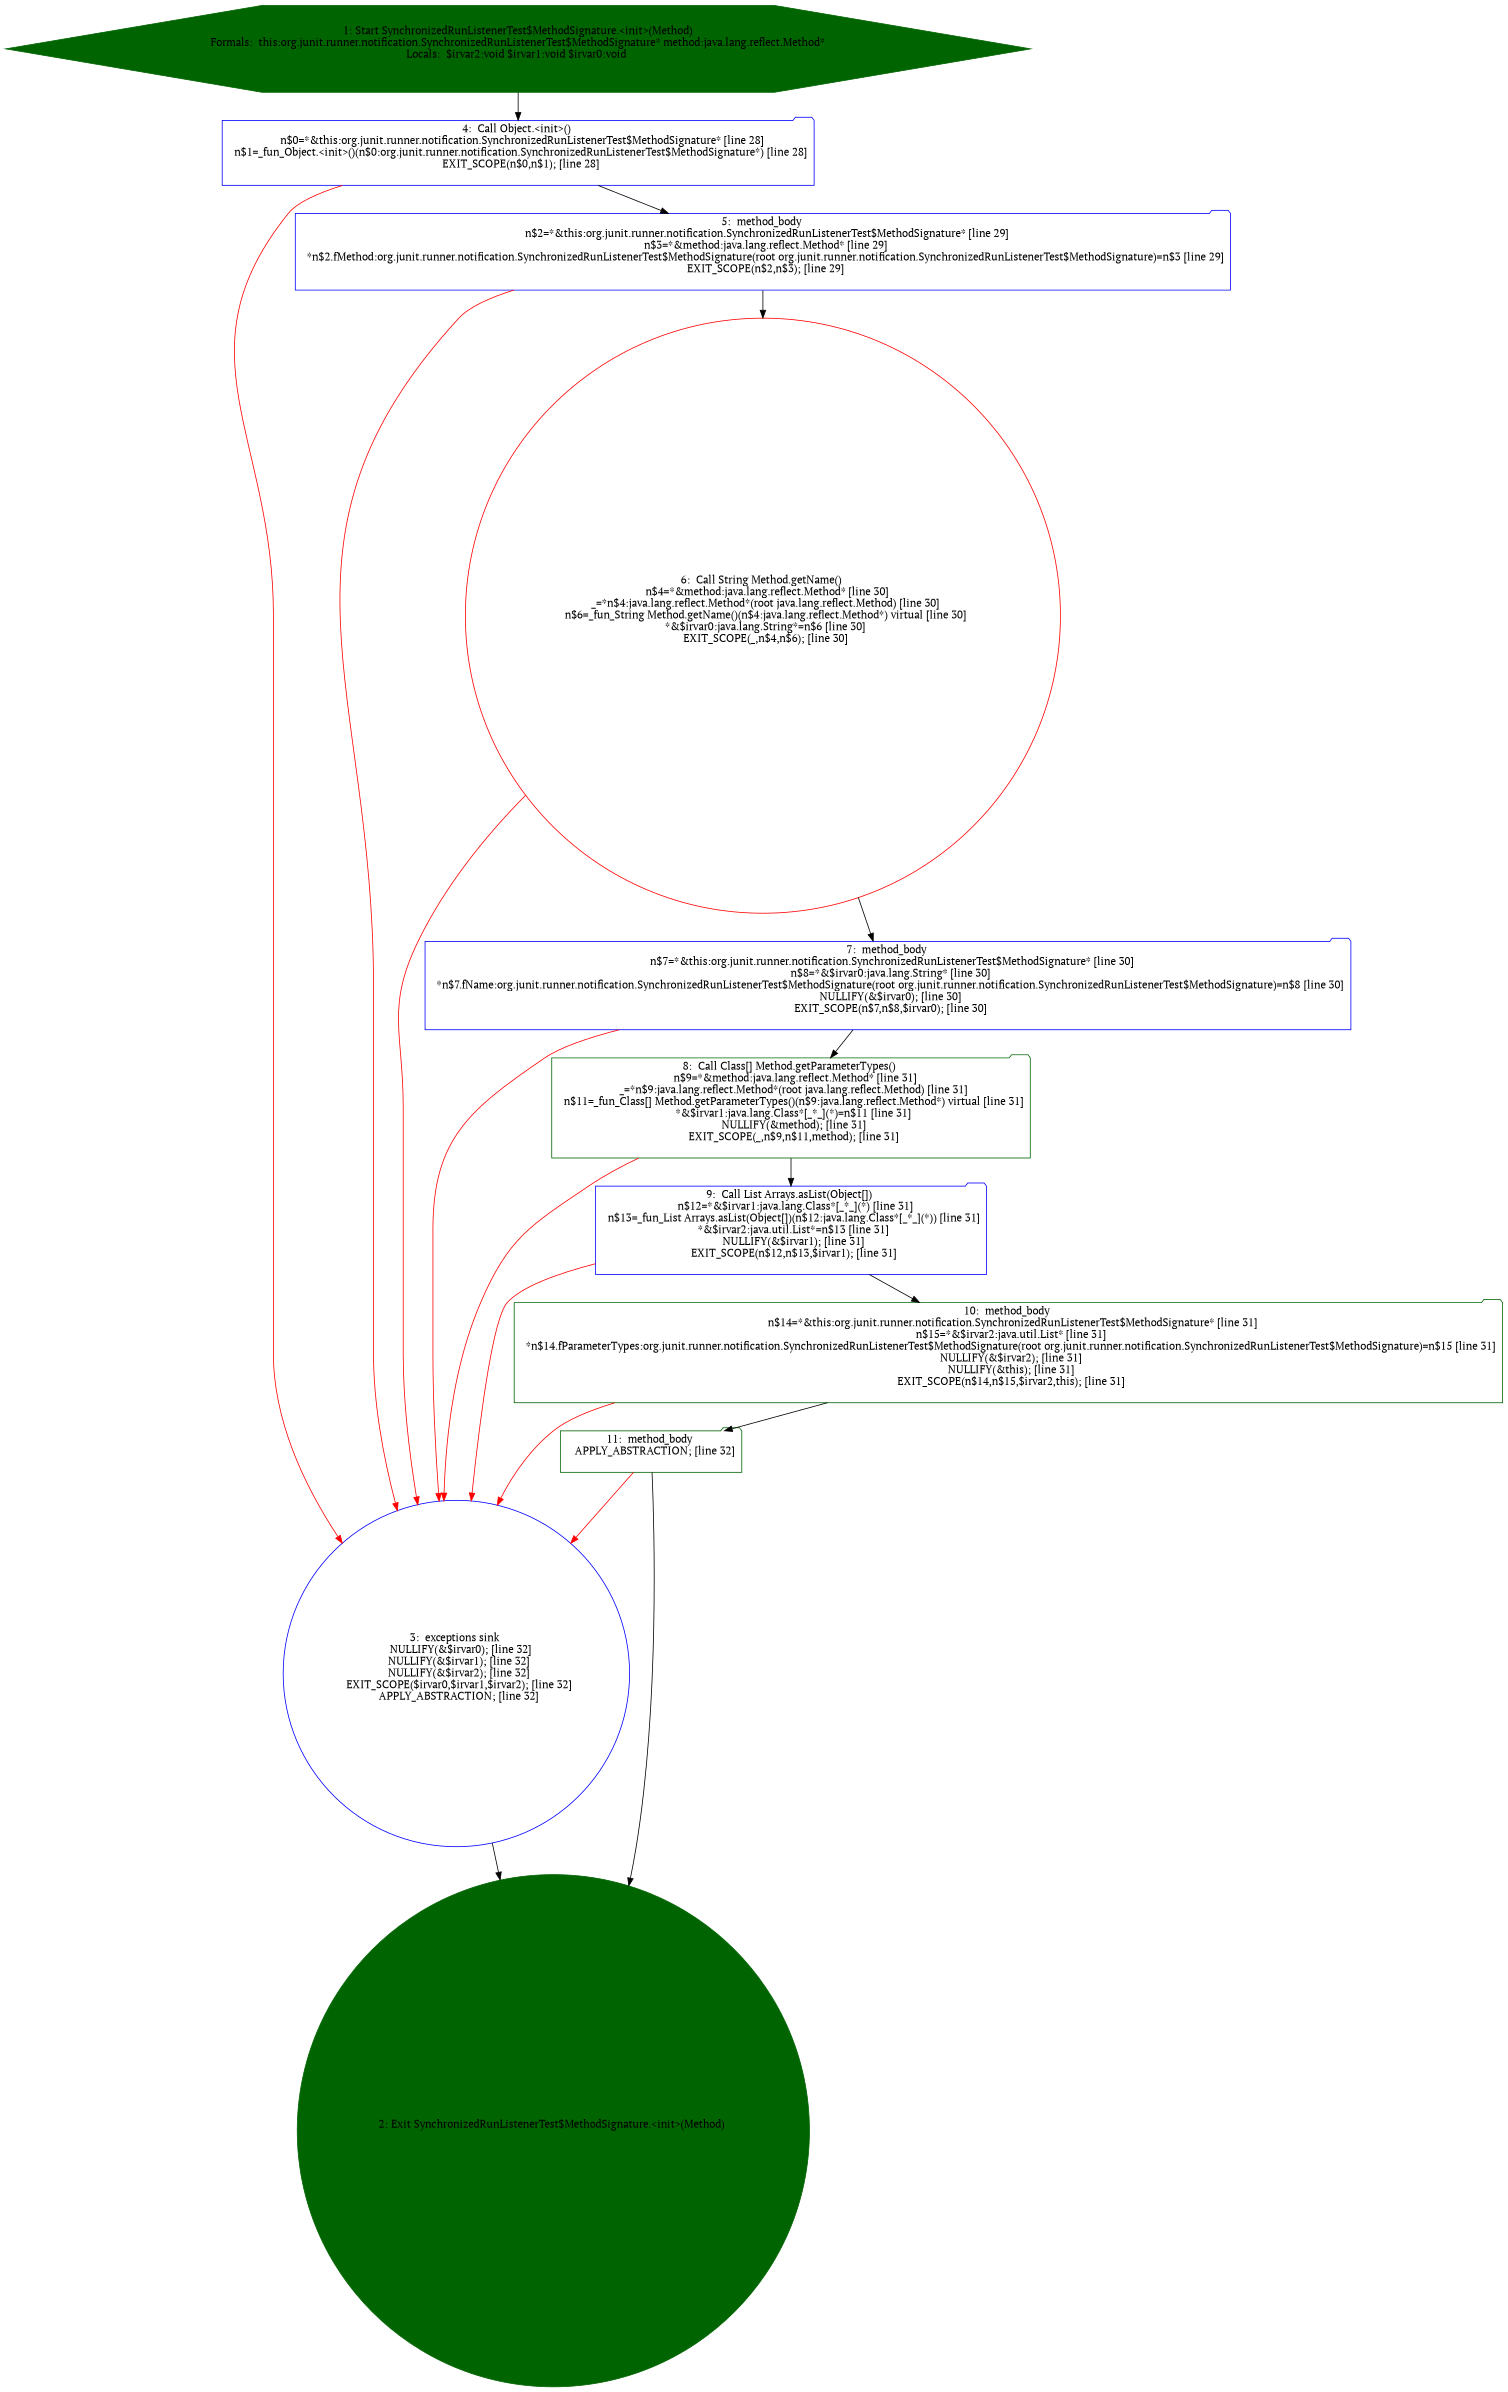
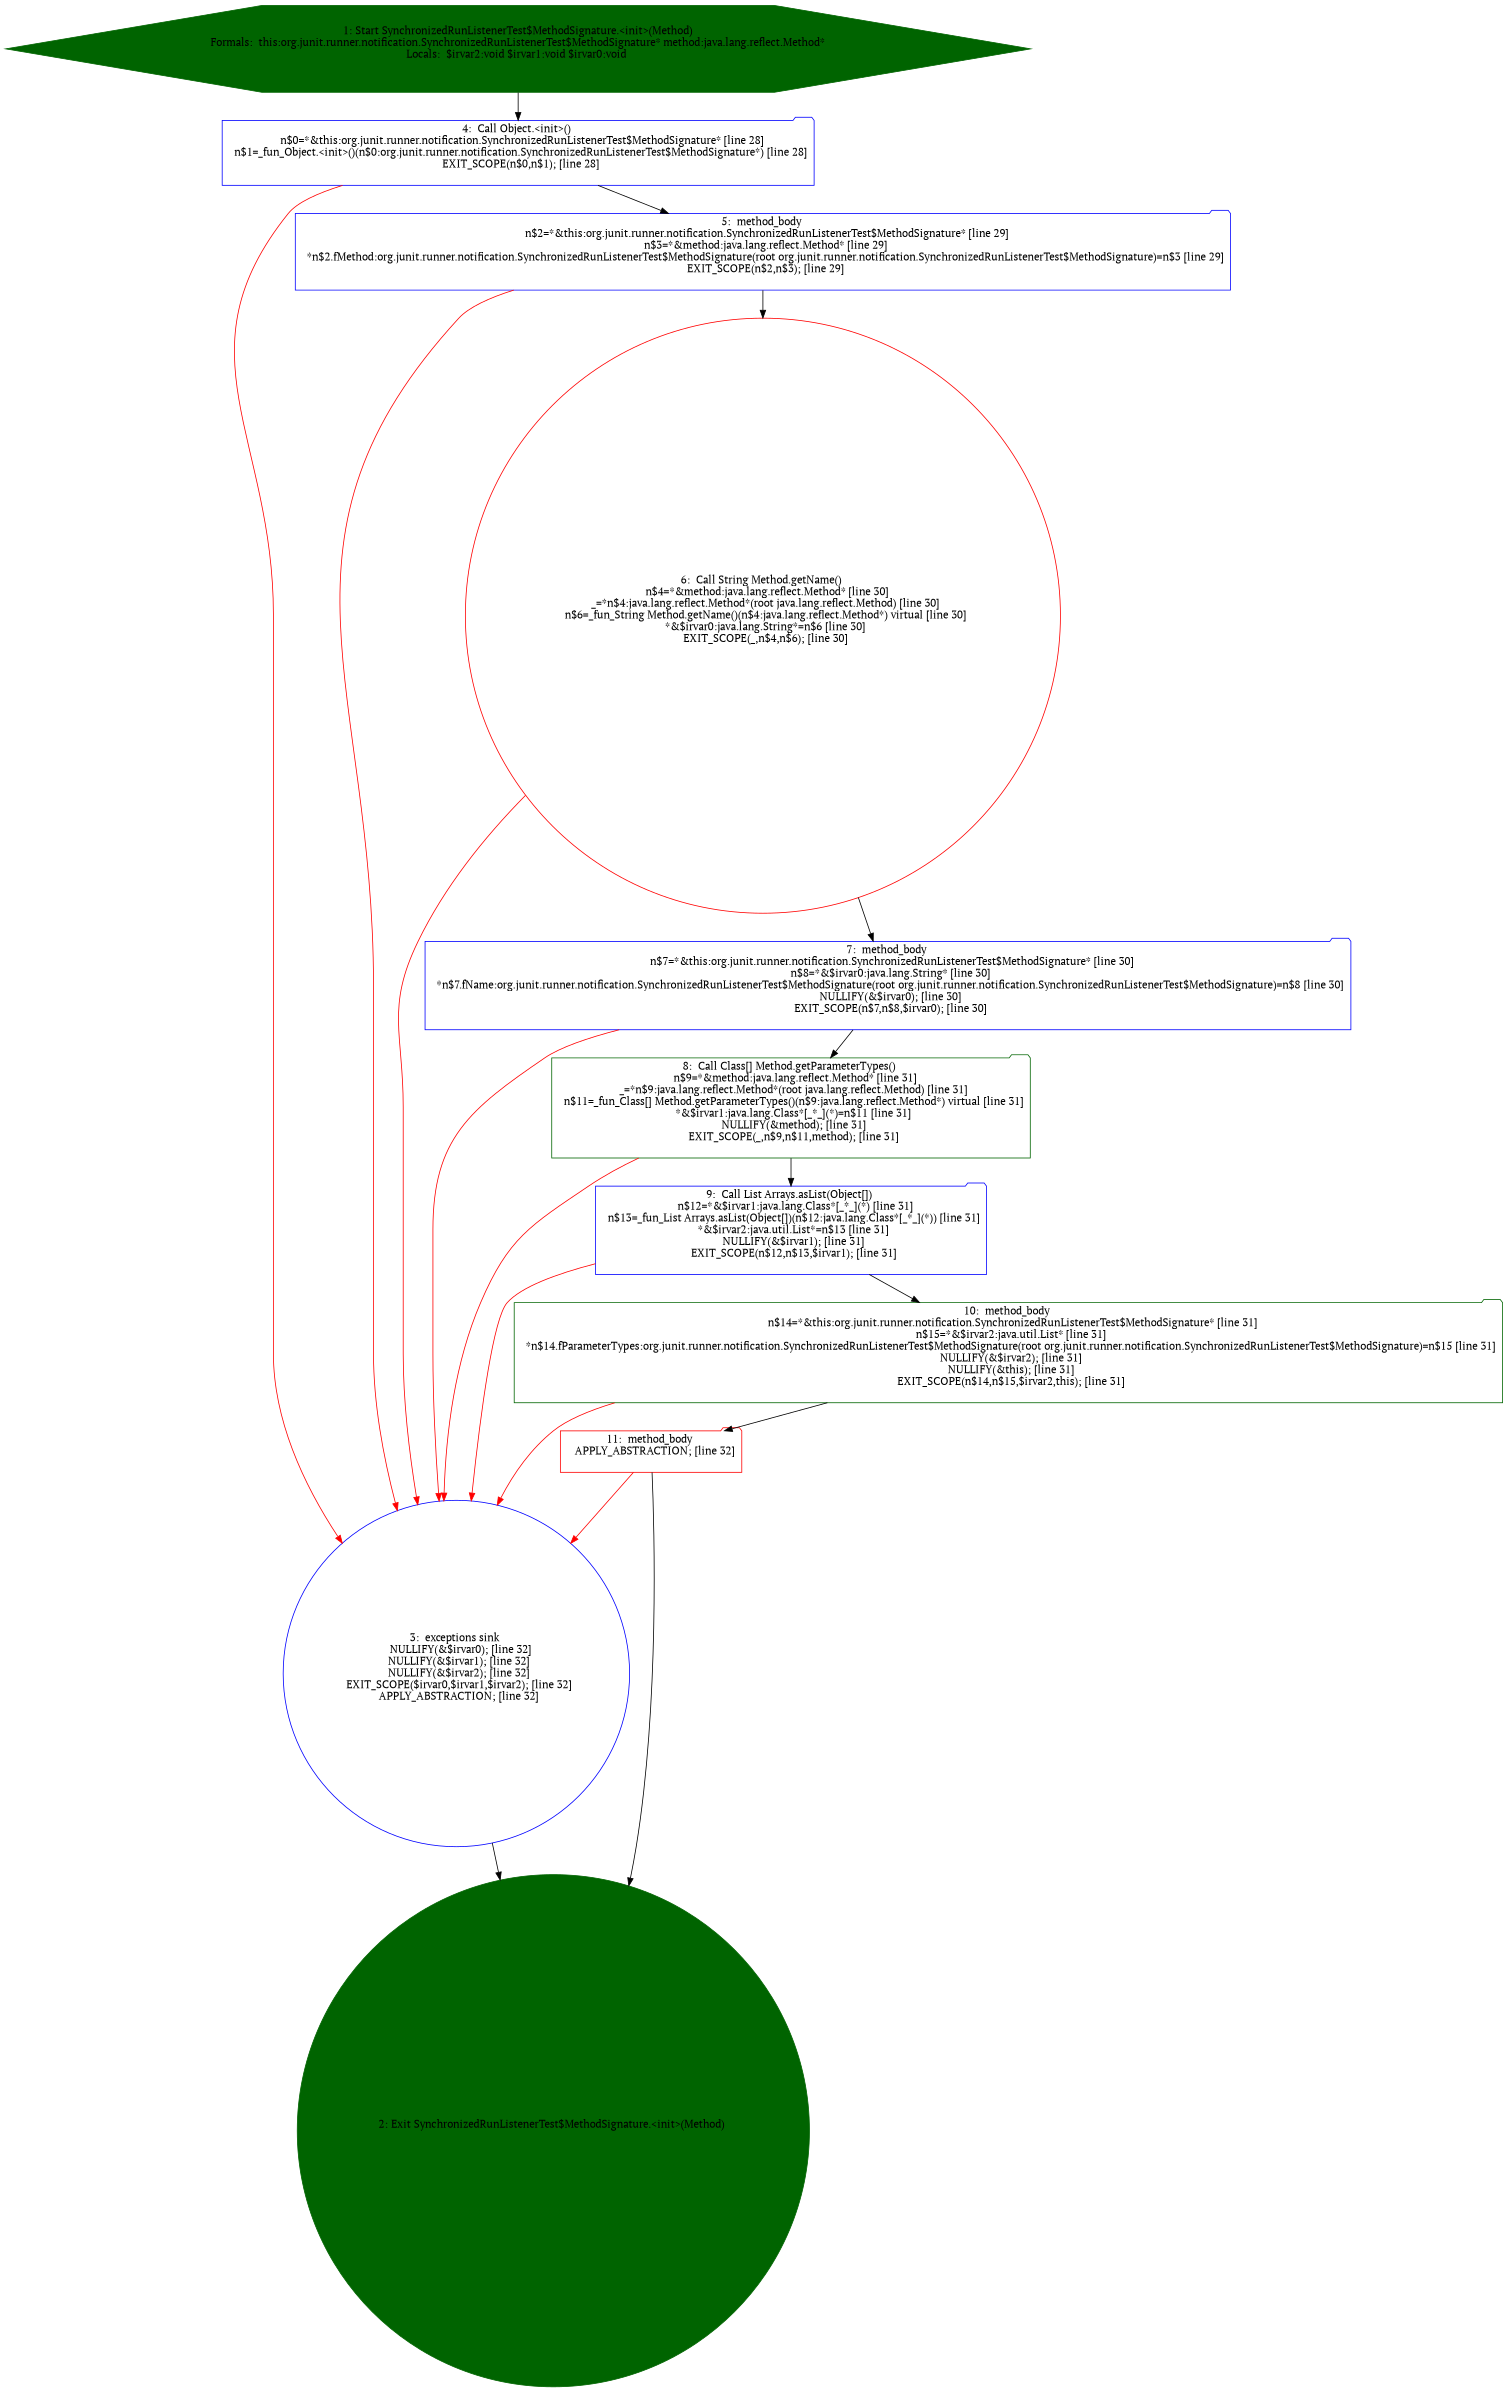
node "11:  method_body APPLY_ABSTRACTION; [line 32]": color darkgreen -> red
